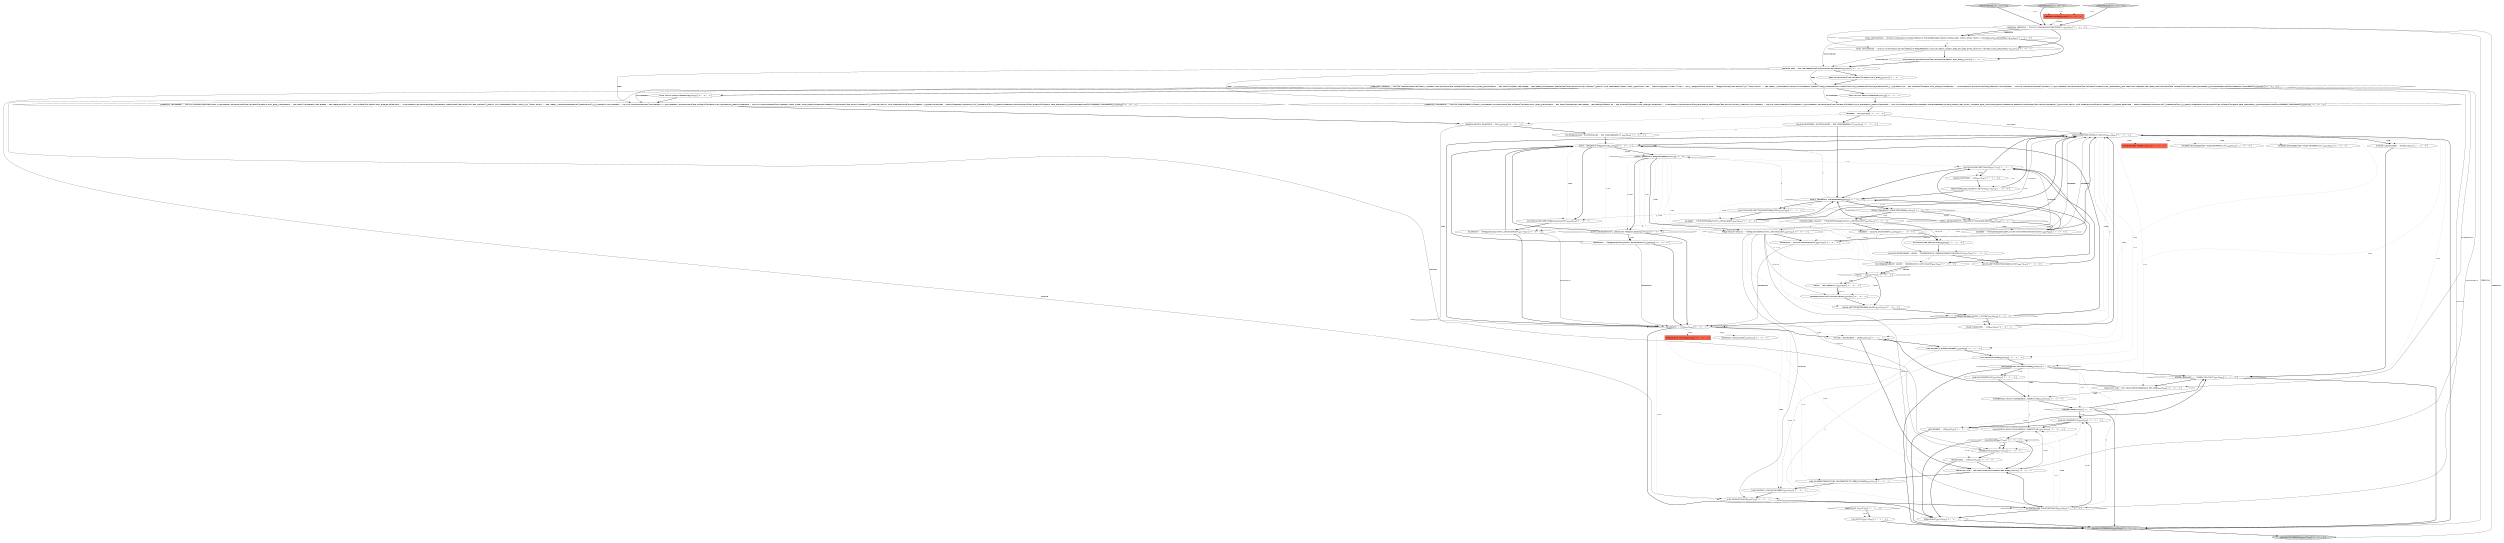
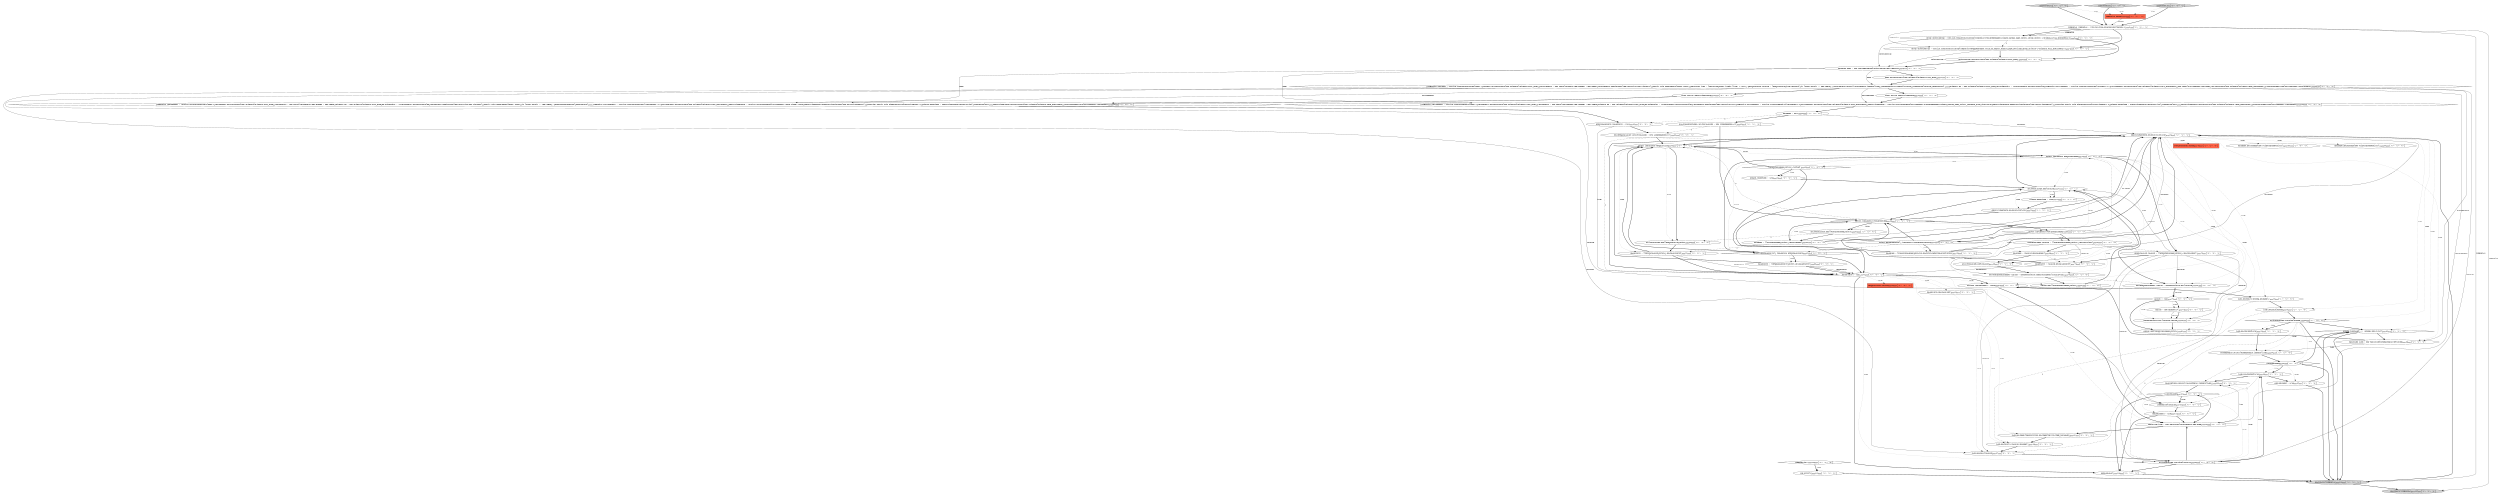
node "boolean tablesLoaded = false@@@82@@@['1', '1', '0']": removed
edge "wizard.showViews = true@@@83@@@['0', '0', '1']" -> "exportViewsCheck.setSelection(true)@@@84@@@['1', '1', '1']": now "wizard.showViews = true@@@83@@@['0', '0', '1']" -> "activeCatalogs.add(catalog)@@@75@@@['1', '1', '1']"
edge "tables.add((MySQLTableBase)object)@@@81@@@['0', '0', '1']" -> "((MySQLTableBase)object).isView()@@@82@@@['0', '0', '1']": removed
edge "dataSource != null@@@91@@@['0', '0', '1']" -> "item.setText(0,catalog.getName())@@@96@@@['0', '0', '1']": now "dataSource.getCatalogs()@@@93@@@['0', '0', '1']" -> "item.setText(0,catalog.getName())@@@96@@@['0', '0', '1']"
